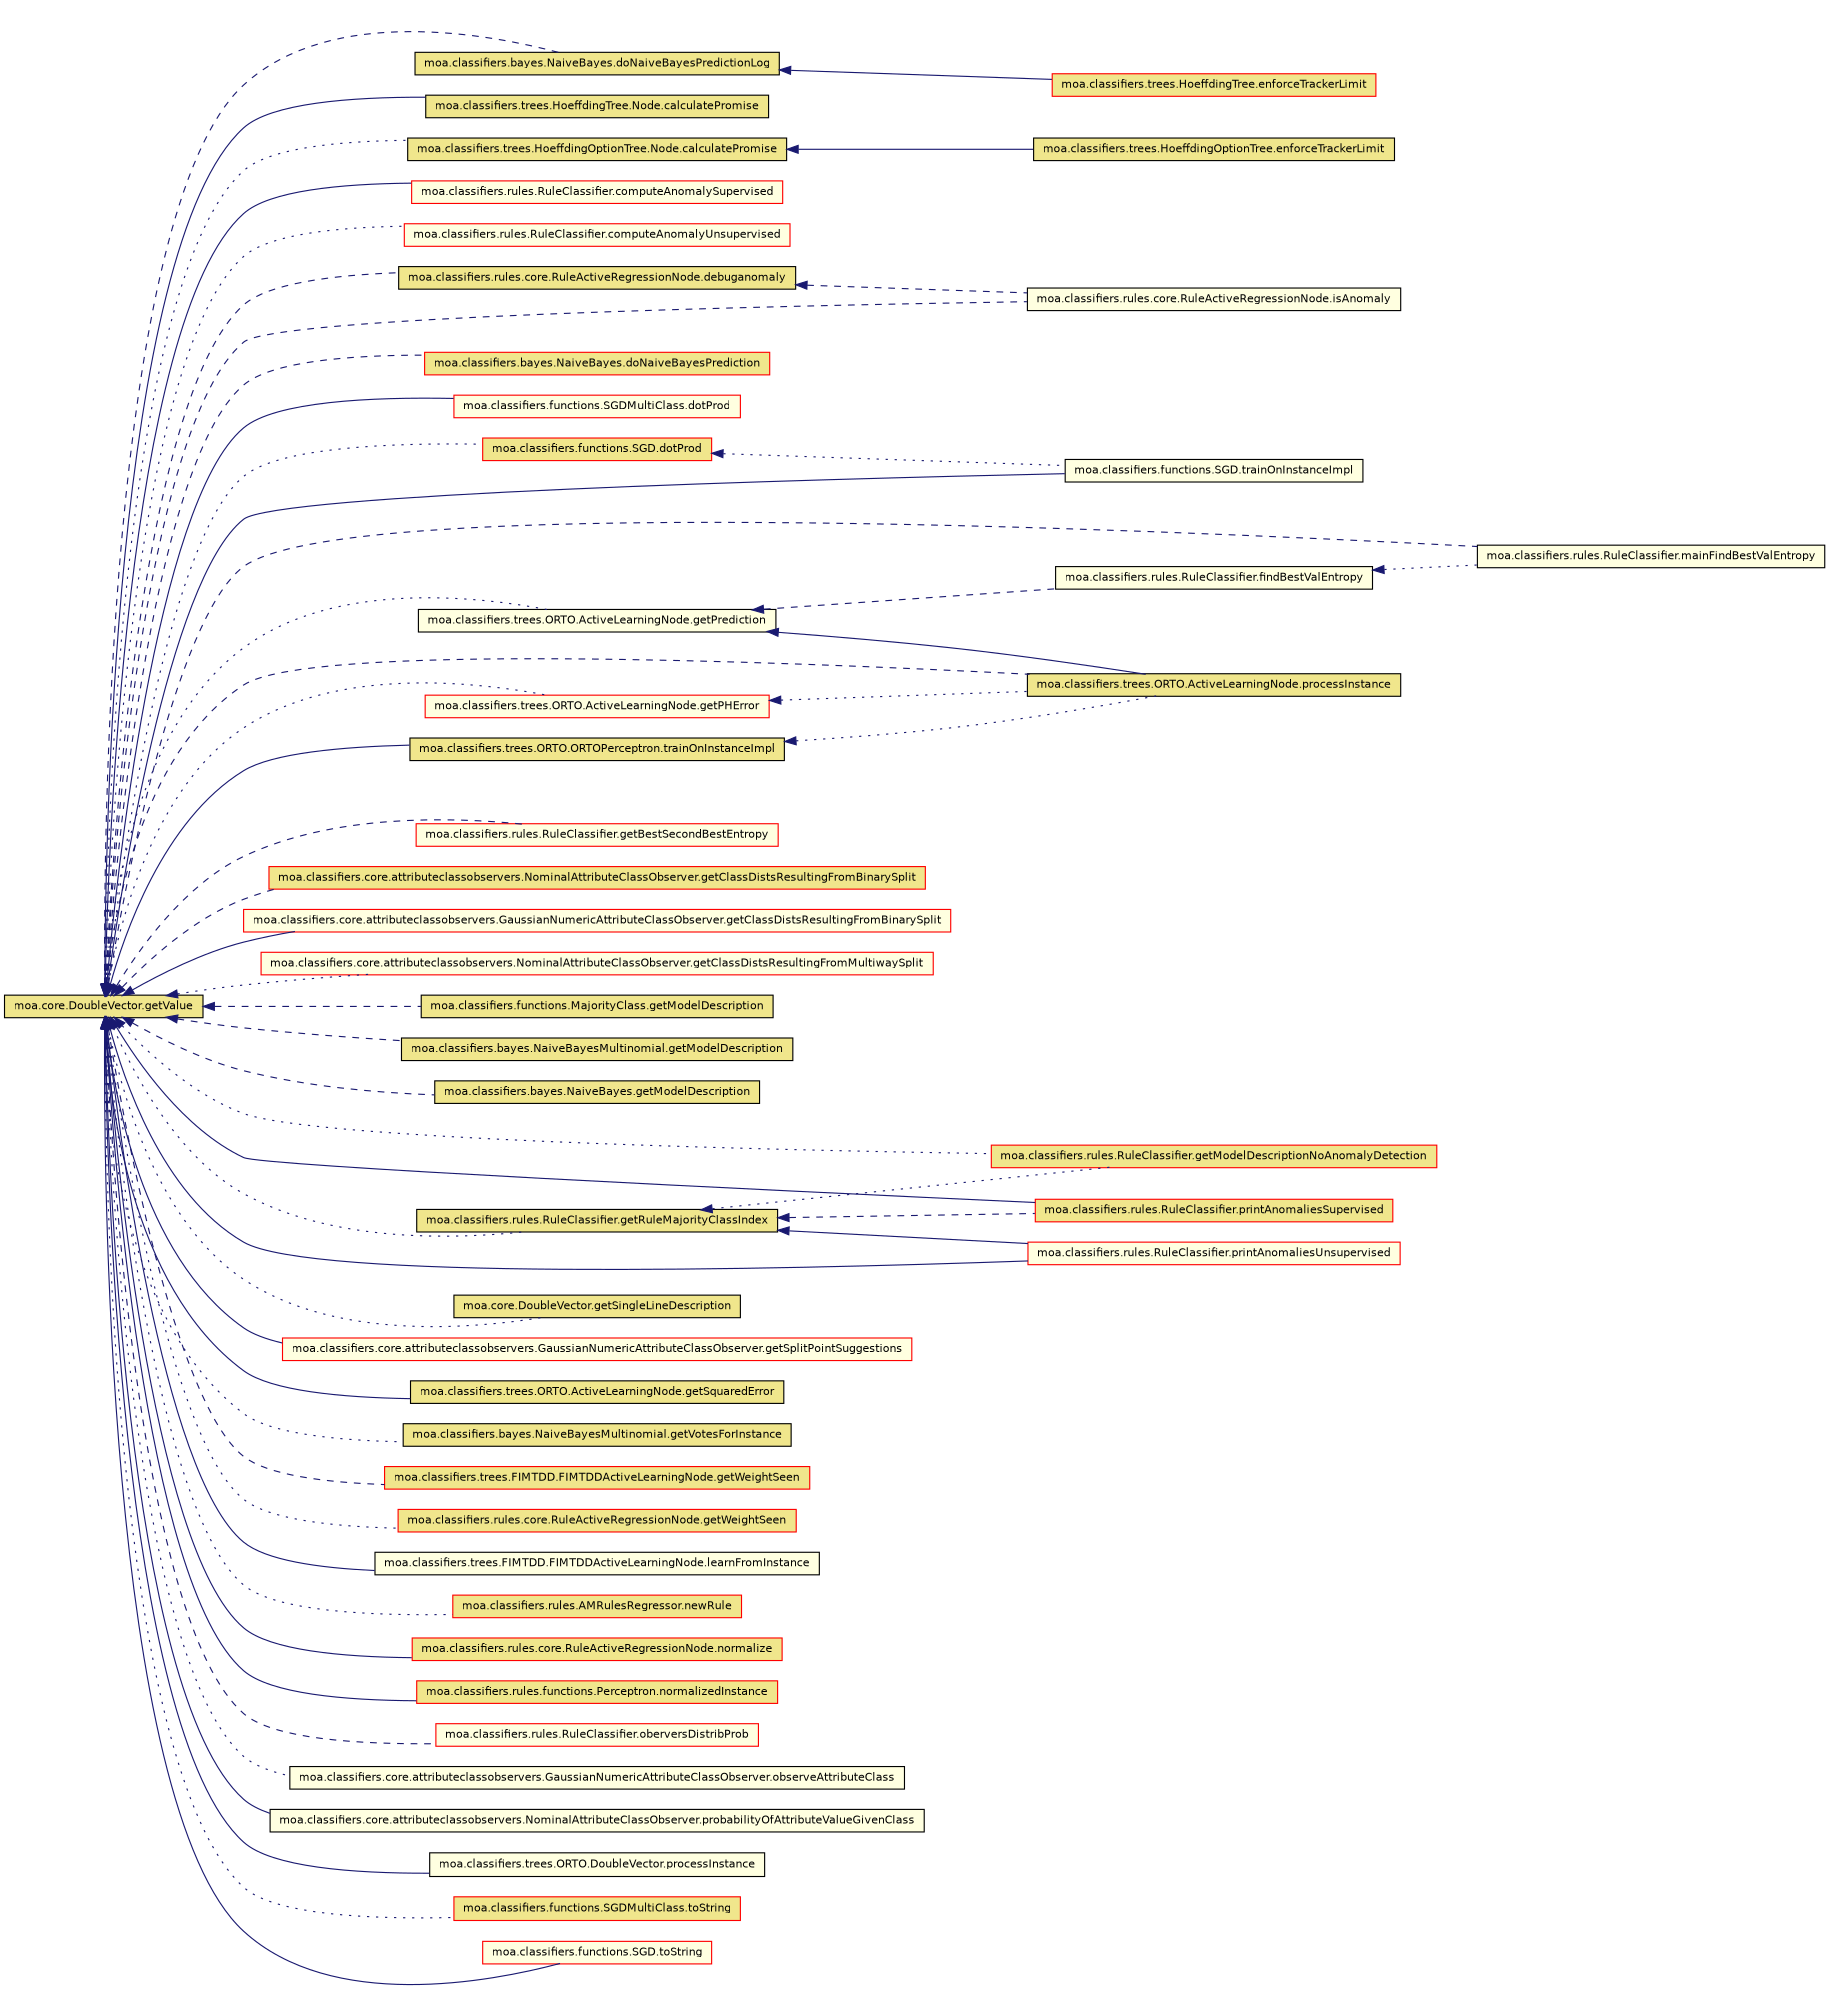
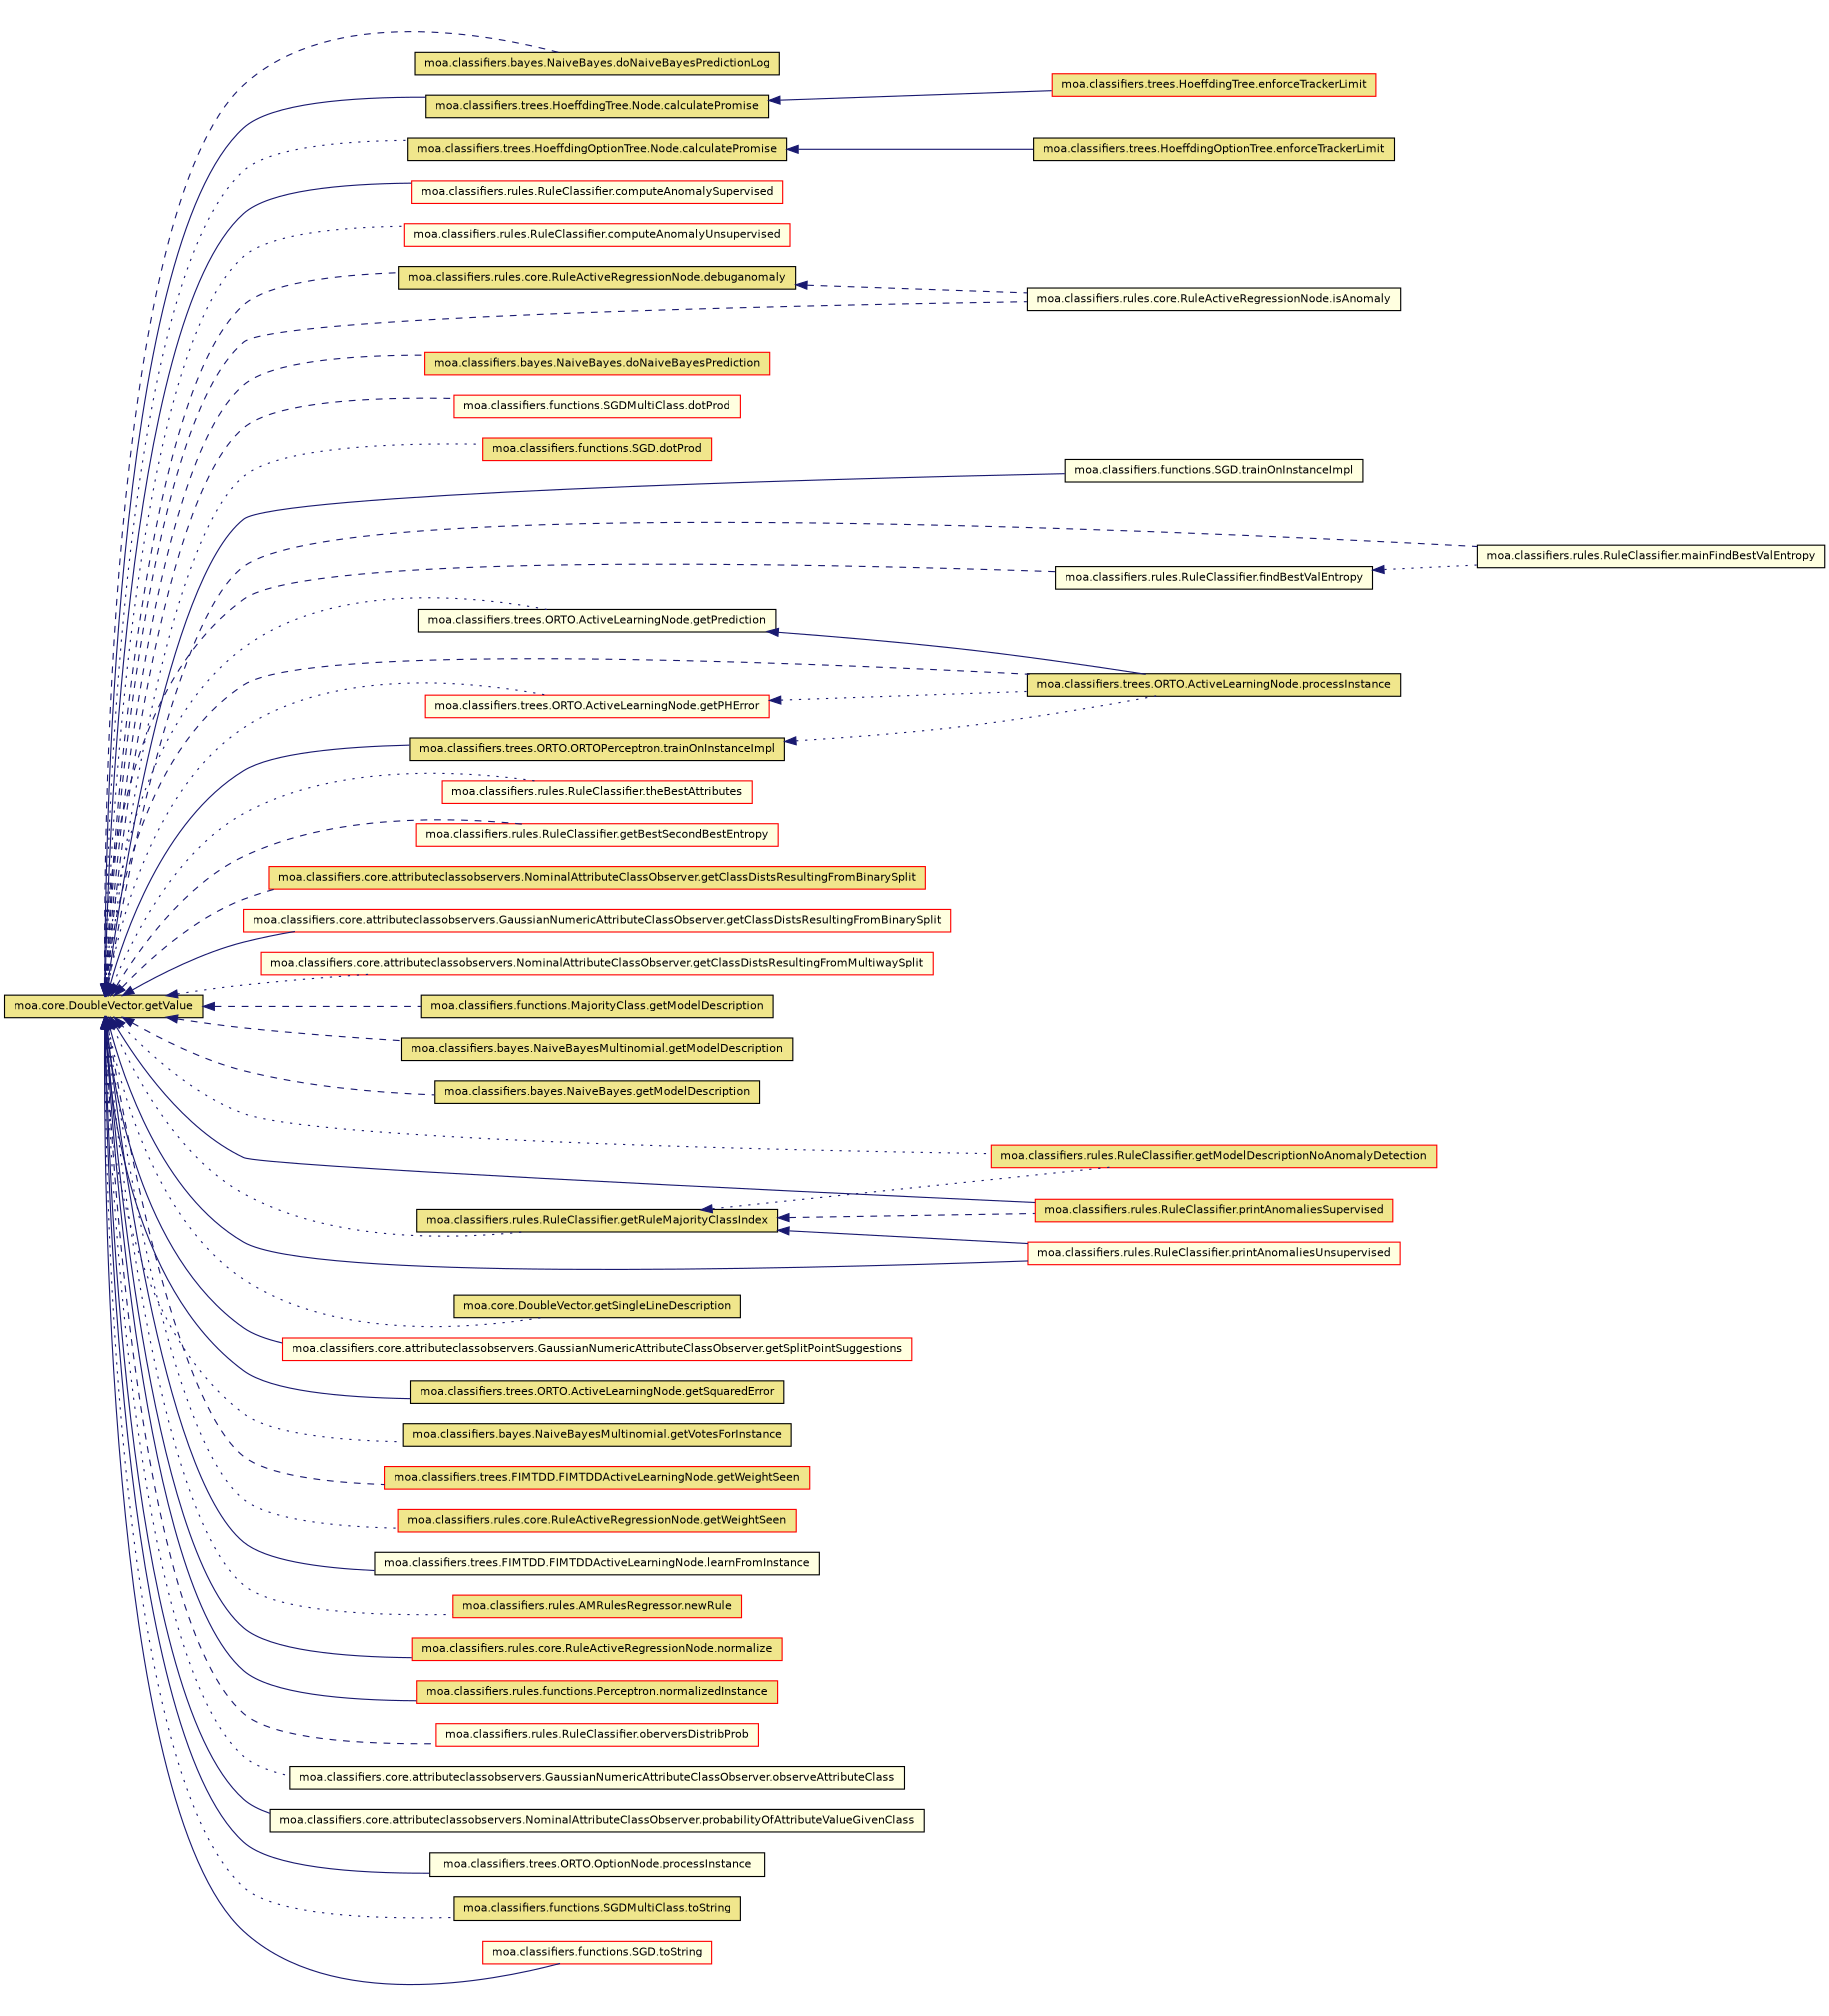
edge "moa.classifiers.trees.HoeffdingTree.enforceTrackerLimit" -> "moa.classifiers.bayes.NaiveBayes.doNaiveBayesPredictionLog": now "moa.classifiers.trees.HoeffdingTree.enforceTrackerLimit" -> "moa.classifiers.trees.HoeffdingTree.Node.calculatePromise"
edge "moa.classifiers.functions.SGD.trainOnInstanceImpl" -> "moa.classifiers.functions.SGD.dotProd": removed
edge "moa.classifiers.functions.SGDMultiClass.dotProd" -> "moa.core.DoubleVector.getValue": style solid -> dashed
edge "moa.classifiers.rules.RuleClassifier.findBestValEntropy" -> "moa.classifiers.trees.ORTO.ActiveLearningNode.getPrediction": now "moa.classifiers.rules.RuleClassifier.findBestValEntropy" -> "moa.core.DoubleVector.getValue"
node "moa.classifiers.rules.RuleClassifier.theBestAttributes": added
node "moa.classifiers.trees.ORTO.DoubleVector.processInstance": label "moa.classifiers.trees.ORTO.DoubleVector.processInstance" -> "moa.classifiers.trees.ORTO.OptionNode.processInstance"
node "moa.classifiers.functions.SGDMultiClass.toString": color red -> black
